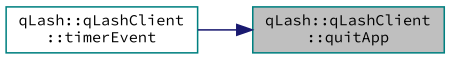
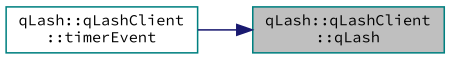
node "qLash::qLashClient ::quitApp": label "qLash::qLashClient ::quitApp" -> "qLash::qLashClient ::qLash"
